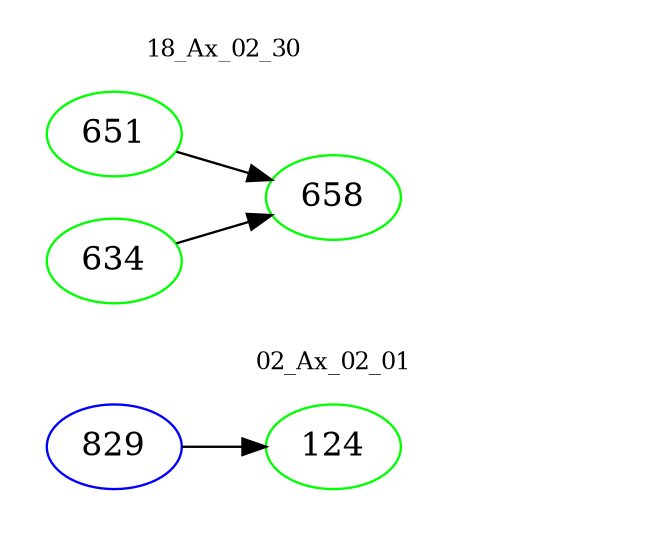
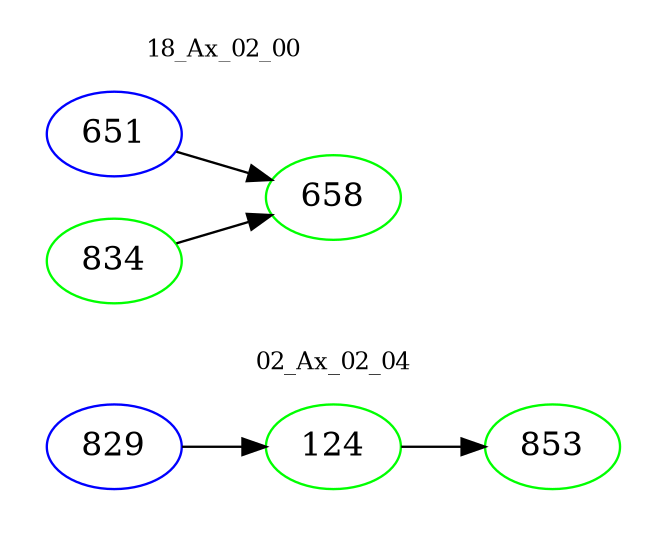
cluster "18_Ax_02_30": label "18_Ax_02_30" -> "18_Ax_02_00"
node "651": color green -> blue
node "634": label "634" -> "834"
cluster "02_Ax_02_01": label "02_Ax_02_01" -> "02_Ax_02_04"
node "853": added
